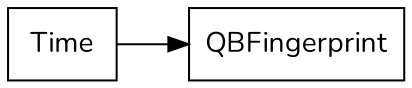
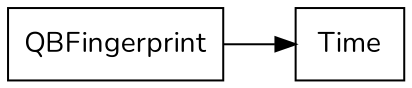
edge "Time" -> "QBFingerprint": reversed
